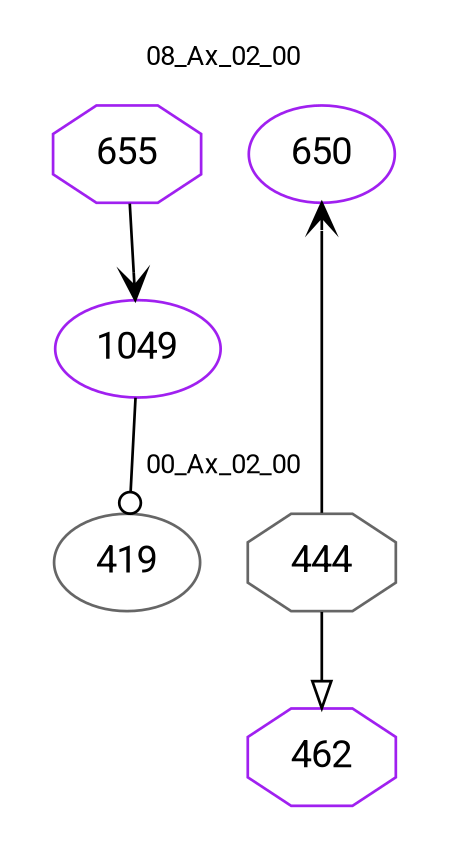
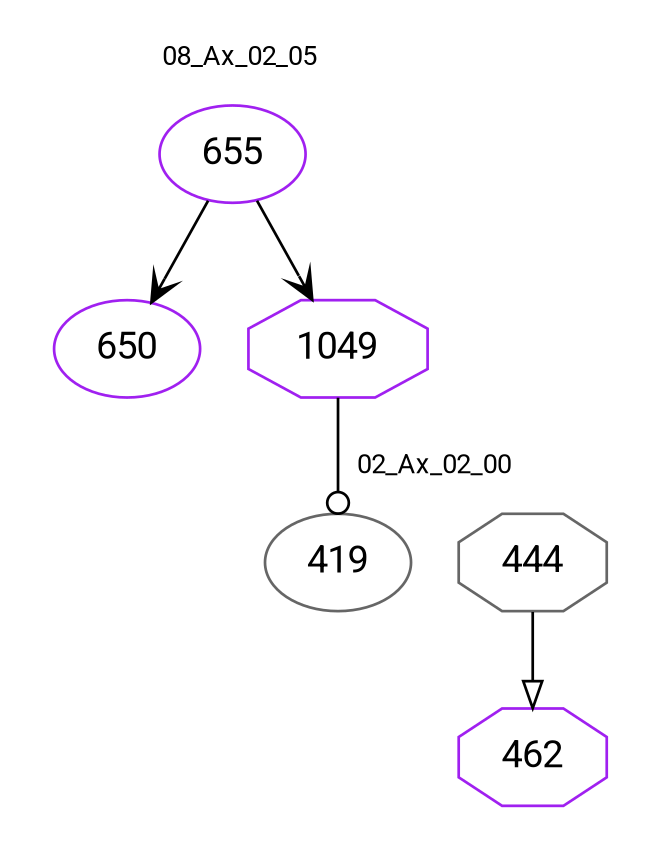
cluster "08_Ax_02_00": label "08_Ax_02_00" -> "08_Ax_02_05"
node "655": shape octagon -> ellipse
node "1049": shape ellipse -> octagon
edge "444" -> "650": now "655" -> "650"
cluster "00_Ax_02_00": label "00_Ax_02_00" -> "02_Ax_02_00"
